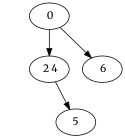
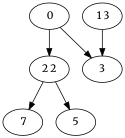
node "1 3": added
node "2 4": label "2 4" -> "2 2"
node "6": label "6" -> "3"
node "7": added
